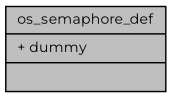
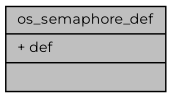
node "os_semaphore_def": text "+ dummy" -> "+ def"
